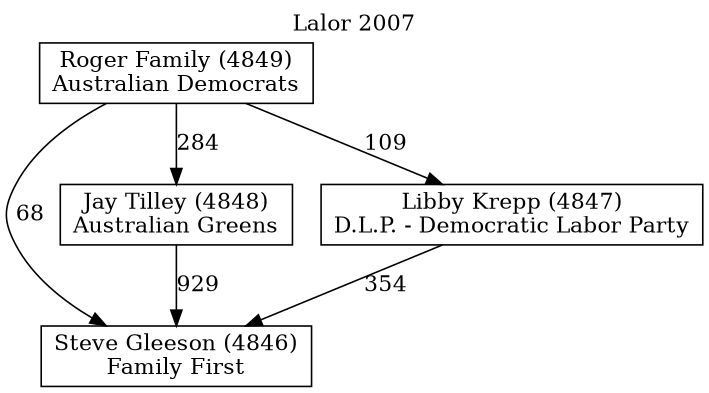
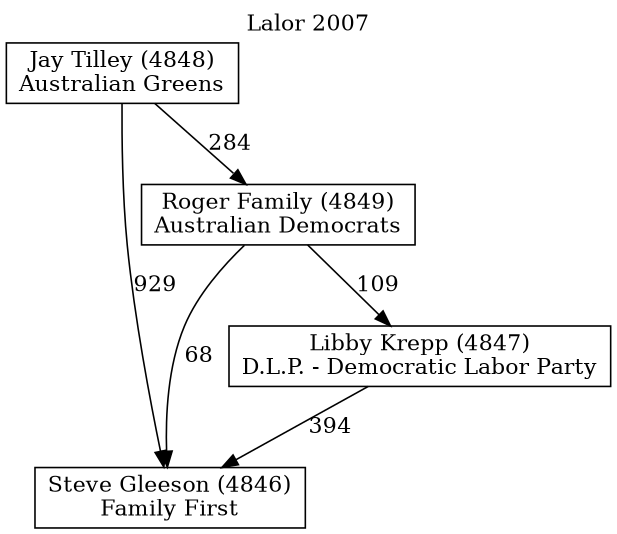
edge "Roger Family (4849) Australian Democrats" -> "Jay Tilley (4848) Australian Greens": reversed
edge "Libby Krepp (4847) D.L.P. - Democratic Labor Party" -> "Steve Gleeson (4846) Family First": label "354" -> "394"
